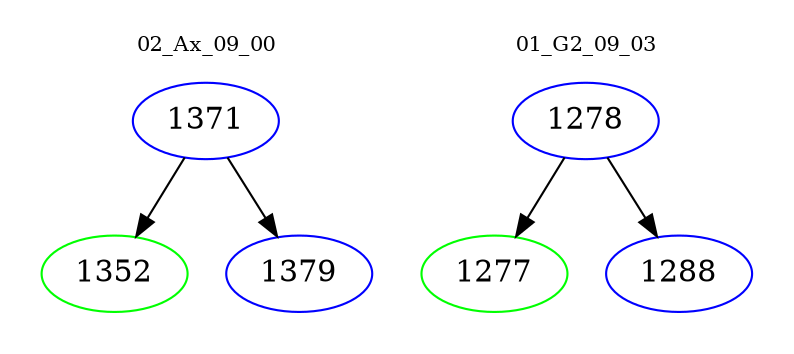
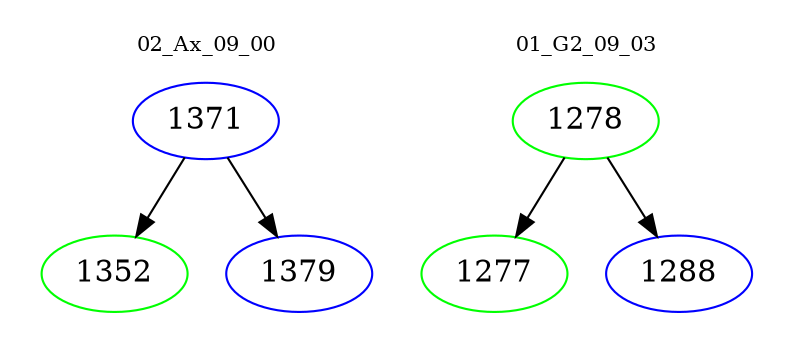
node "1278": color blue -> green
